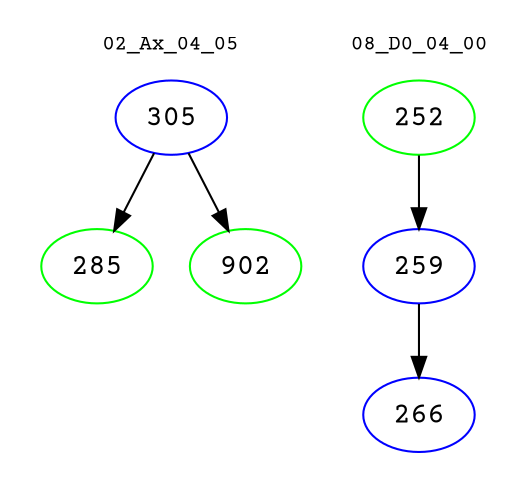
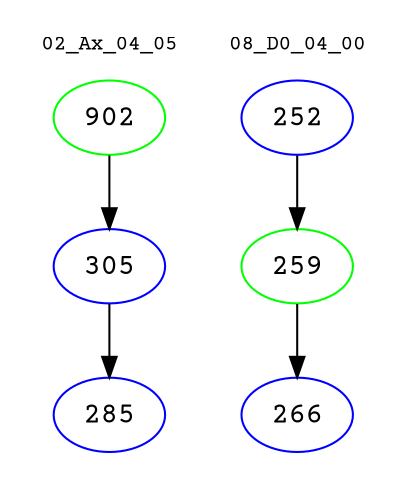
node "252": color green -> blue
edge "305" -> "902": reversed
node "285": color green -> blue
node "259": color blue -> green
